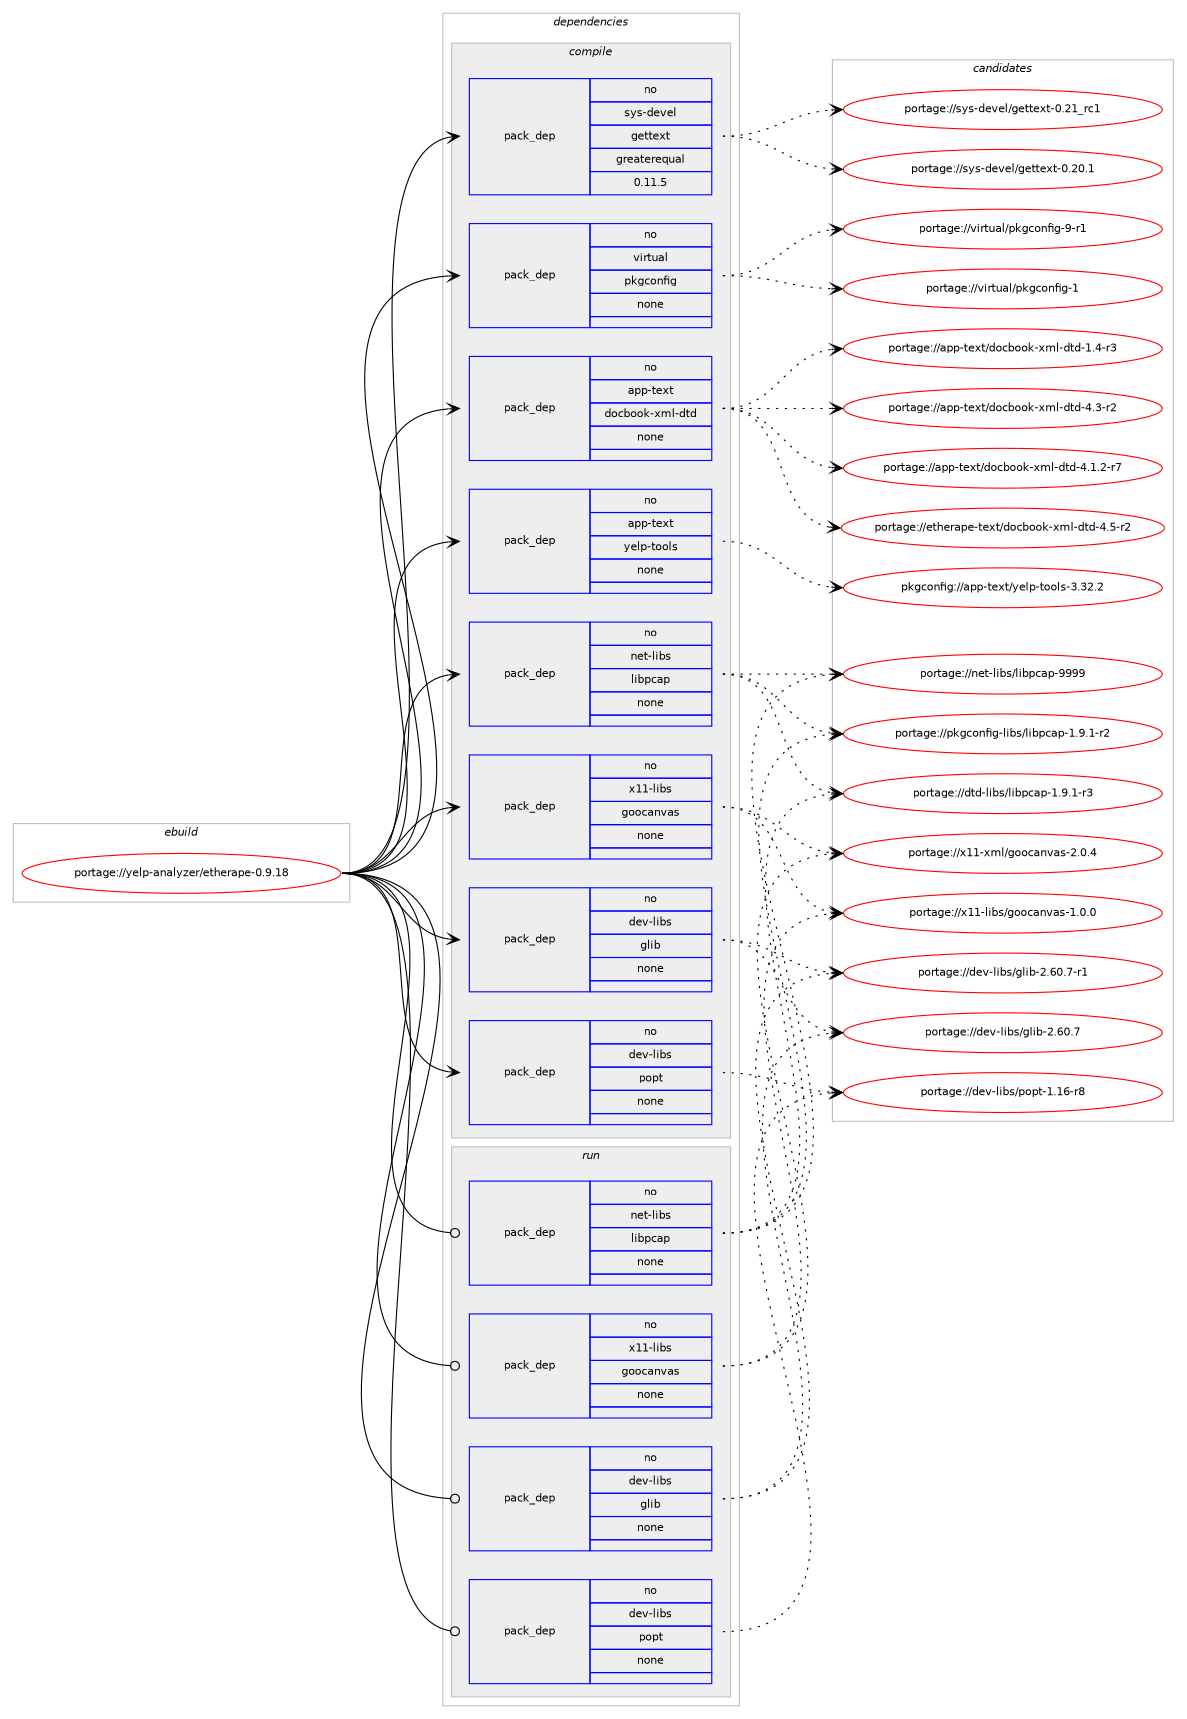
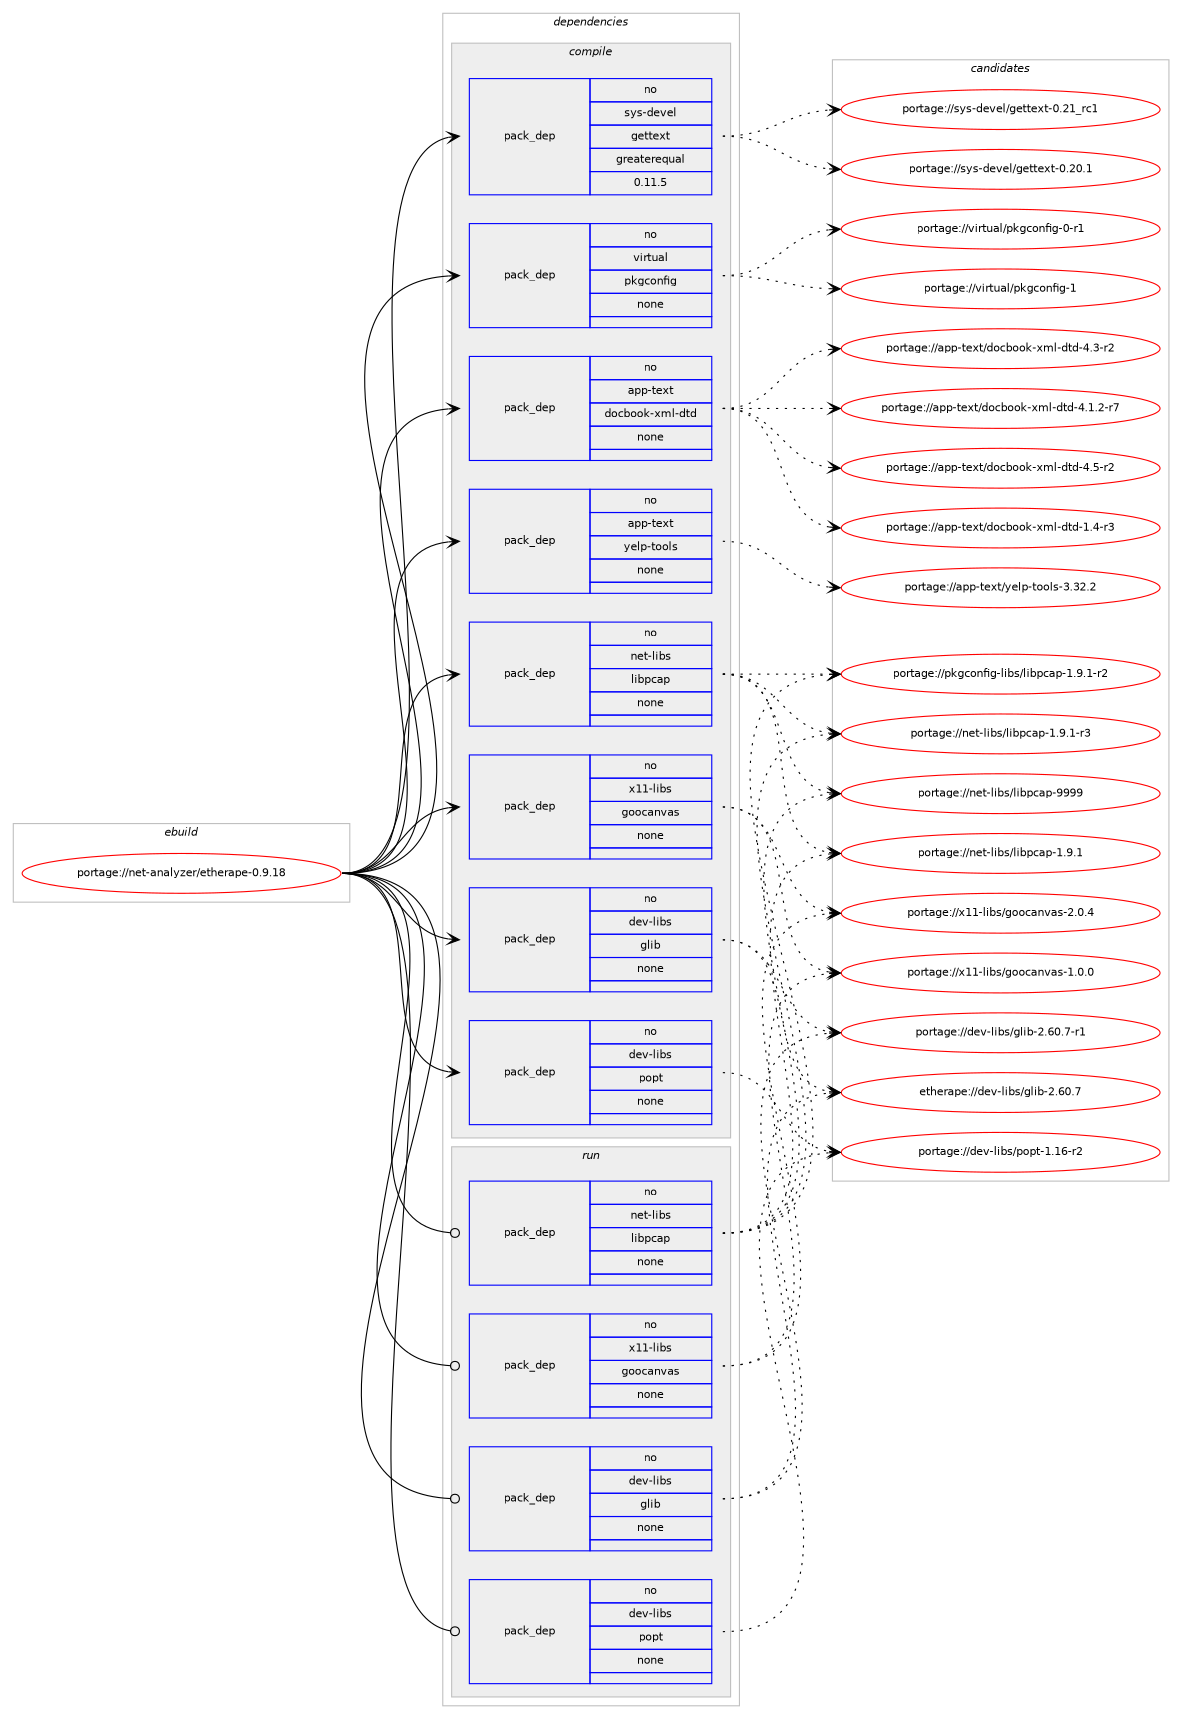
node "portage://virtual/pkgconfig-9-r1": label "portage://virtual/pkgconfig-9-r1" -> "portage://virtual/pkgconfig-0-r1"
node "portage://etherape-text/docbook-xml-dtd-4.5-r2": label "portage://etherape-text/docbook-xml-dtd-4.5-r2" -> "portage://app-text/docbook-xml-dtd-4.5-r2"
node "pkgconfig://app-text/yelp-tools-3.32.2": label "pkgconfig://app-text/yelp-tools-3.32.2" -> "portage://app-text/yelp-tools-3.32.2"
node "portage://dtd-libs/libpcap-1.9.1-r3": label "portage://dtd-libs/libpcap-1.9.1-r3" -> "portage://net-libs/libpcap-1.9.1-r3"
node "portage://net-libs/libpcap-1.9.1": added
node "portage://x11-xml/goocanvas-2.0.4": label "portage://x11-xml/goocanvas-2.0.4" -> "portage://x11-libs/goocanvas-2.0.4"
node "portage://yelp-analyzer/etherape-0.9.18": label "portage://yelp-analyzer/etherape-0.9.18" -> "portage://net-analyzer/etherape-0.9.18"
node "portage://dev-libs/glib-2.60.7": label "portage://dev-libs/glib-2.60.7" -> "etherape://dev-libs/glib-2.60.7"
node "portage://dev-libs/popt-1.16-r8": label "portage://dev-libs/popt-1.16-r8" -> "portage://dev-libs/popt-1.16-r2"
